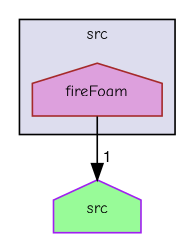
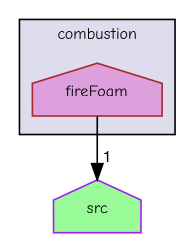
cluster "src": label "src" -> "combustion"
